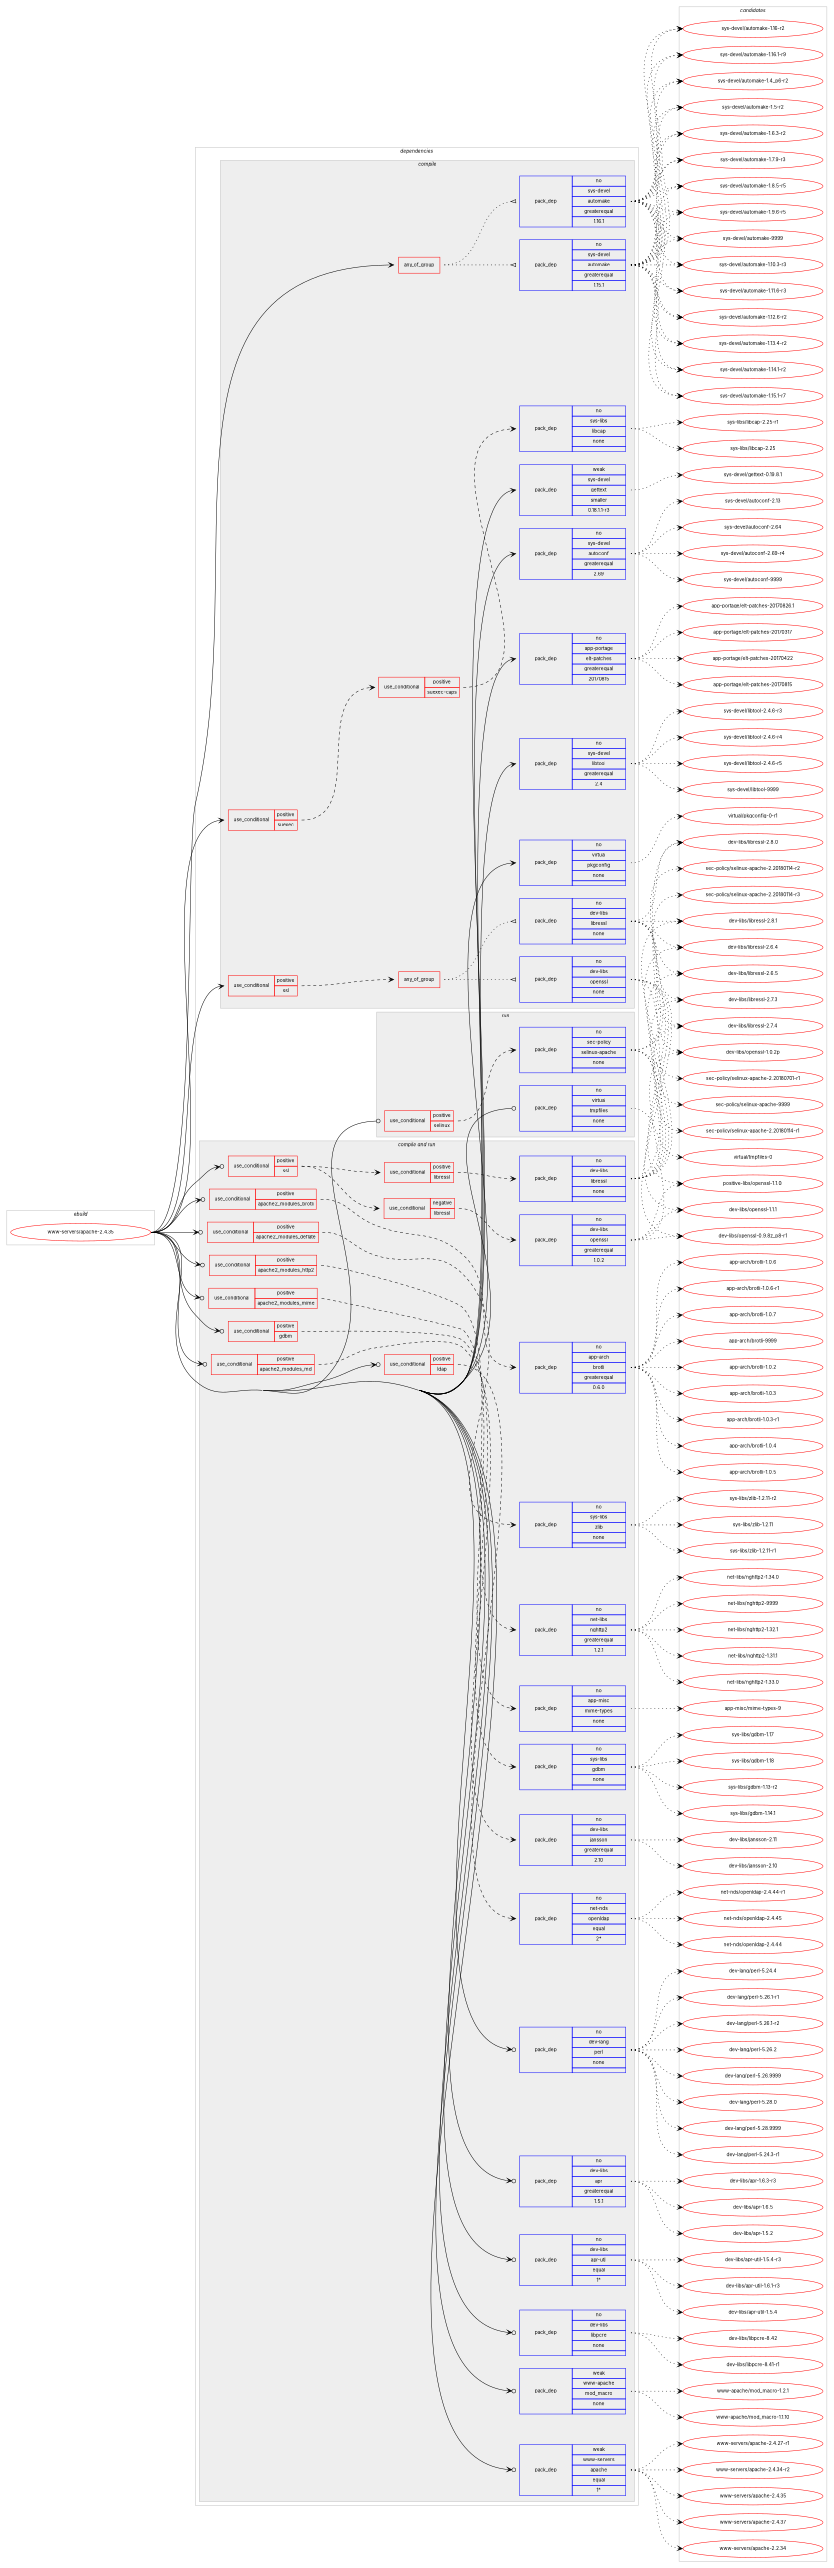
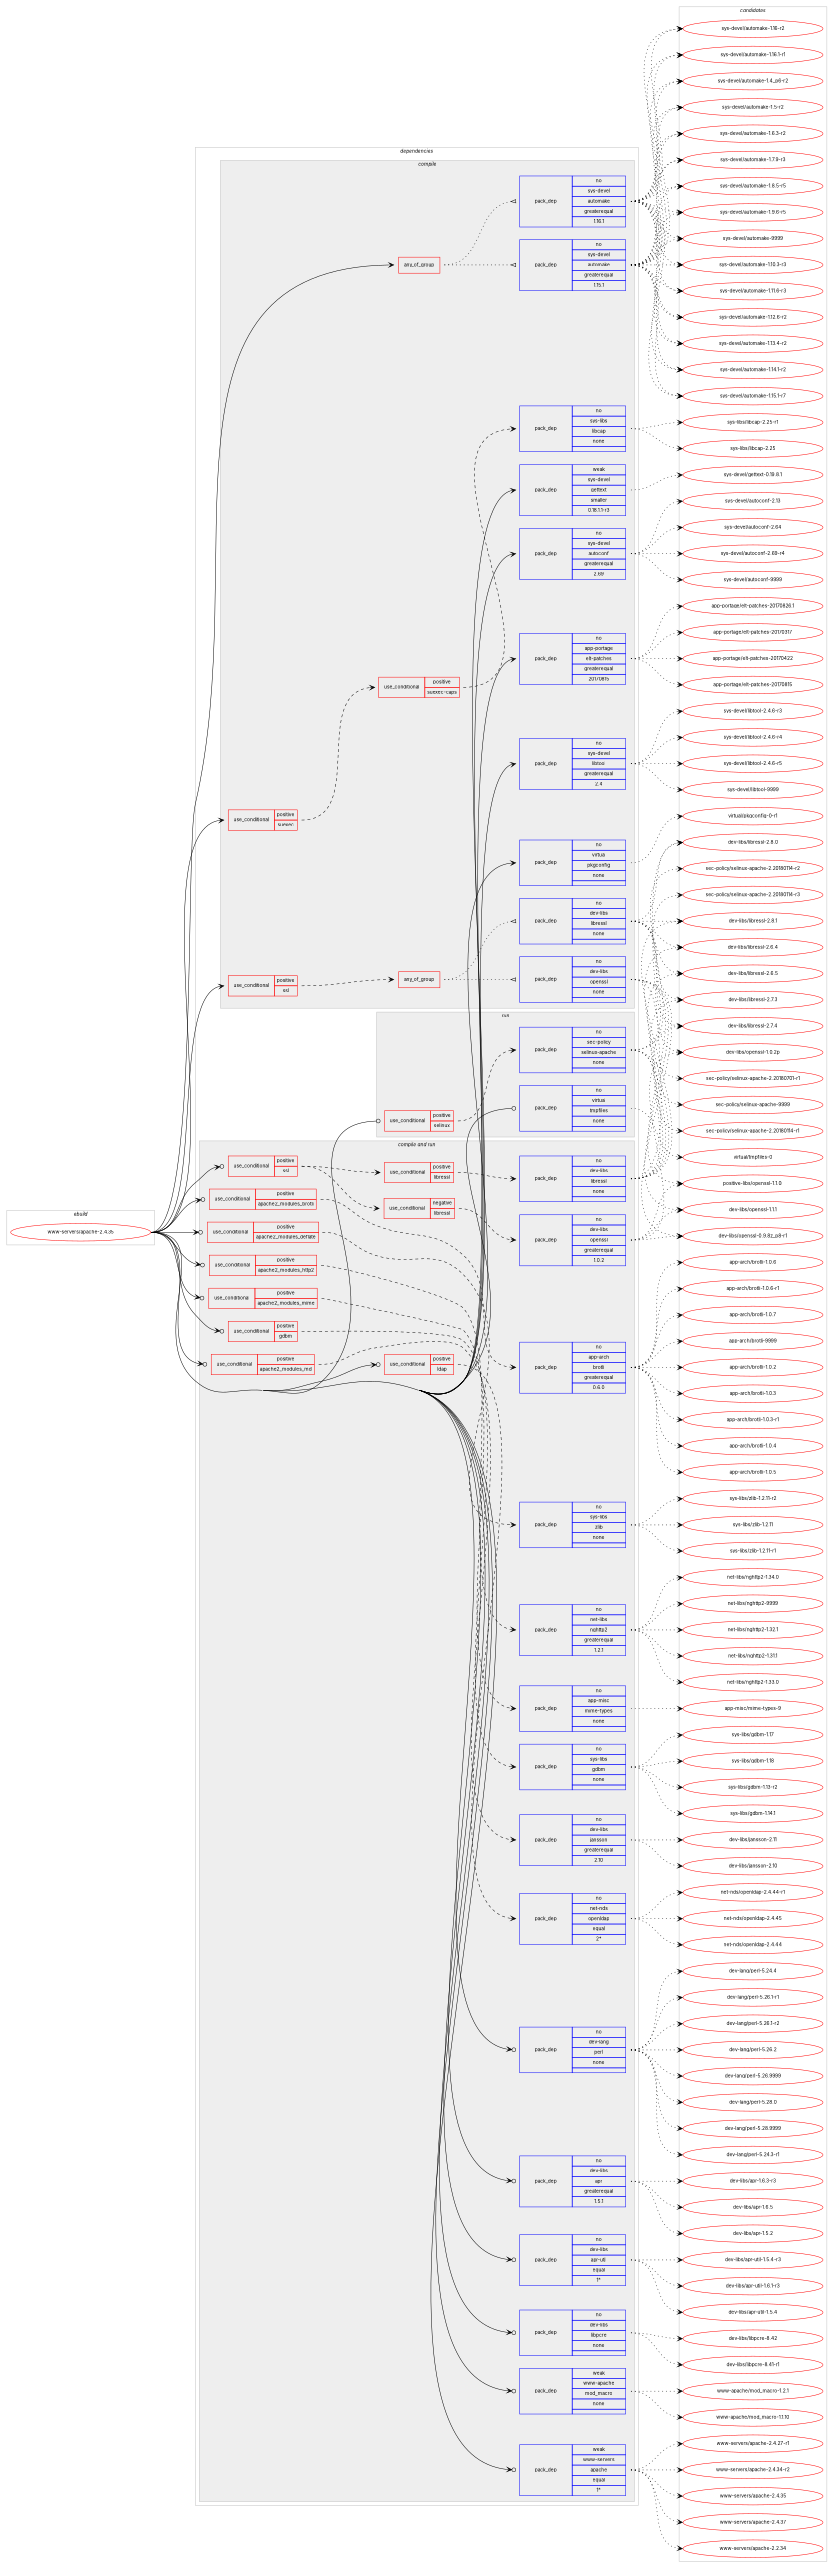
node "sys-devel/automake-1.16.1-r9": label "sys-devel/automake-1.16.1-r9" -> "sys-devel/automake-1.16.1-r1"
